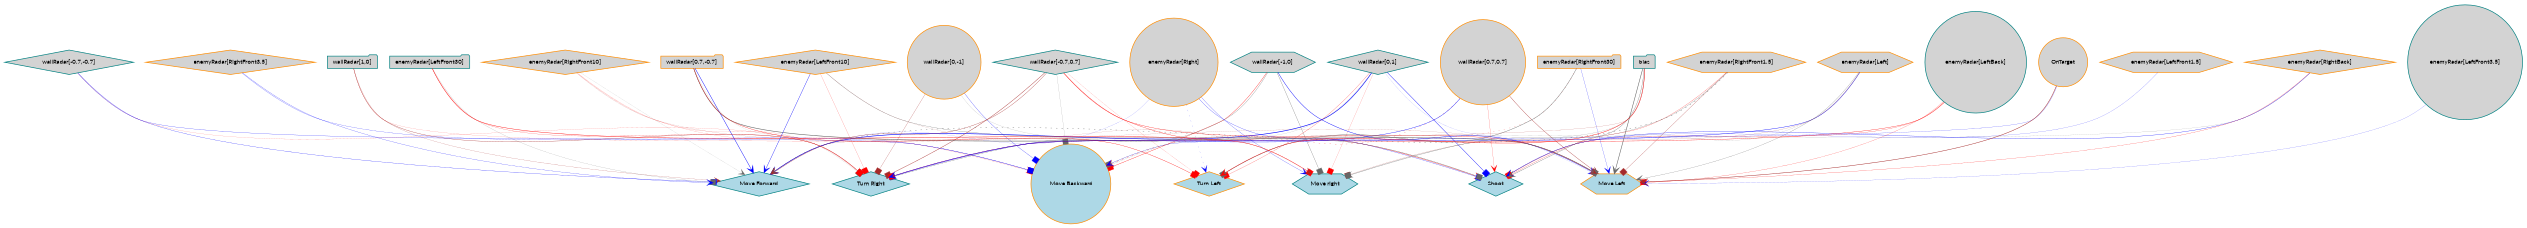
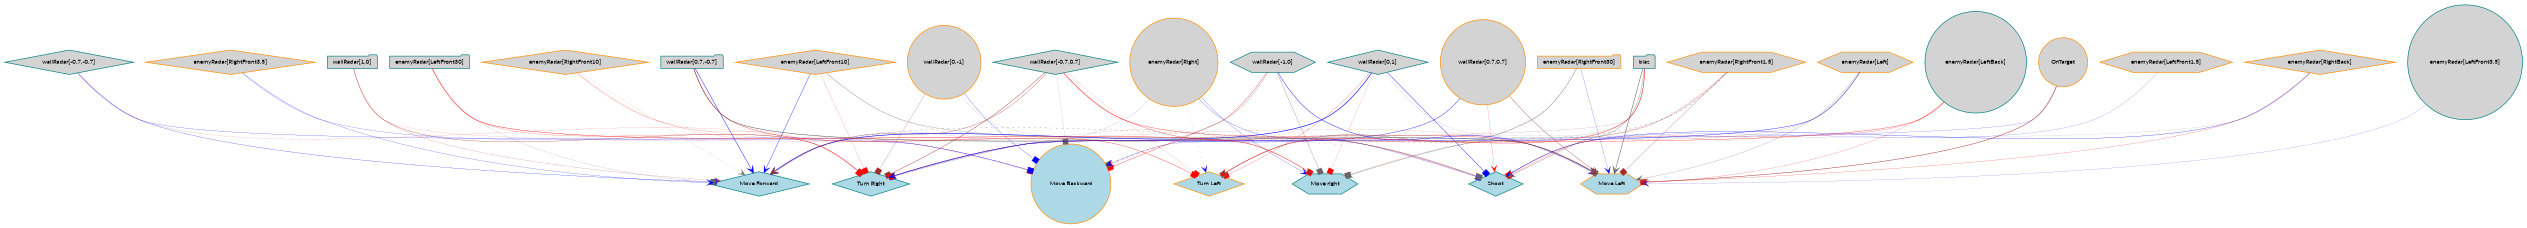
node "wallRadar[0.7,-0.7]": color darkorange -> teal
